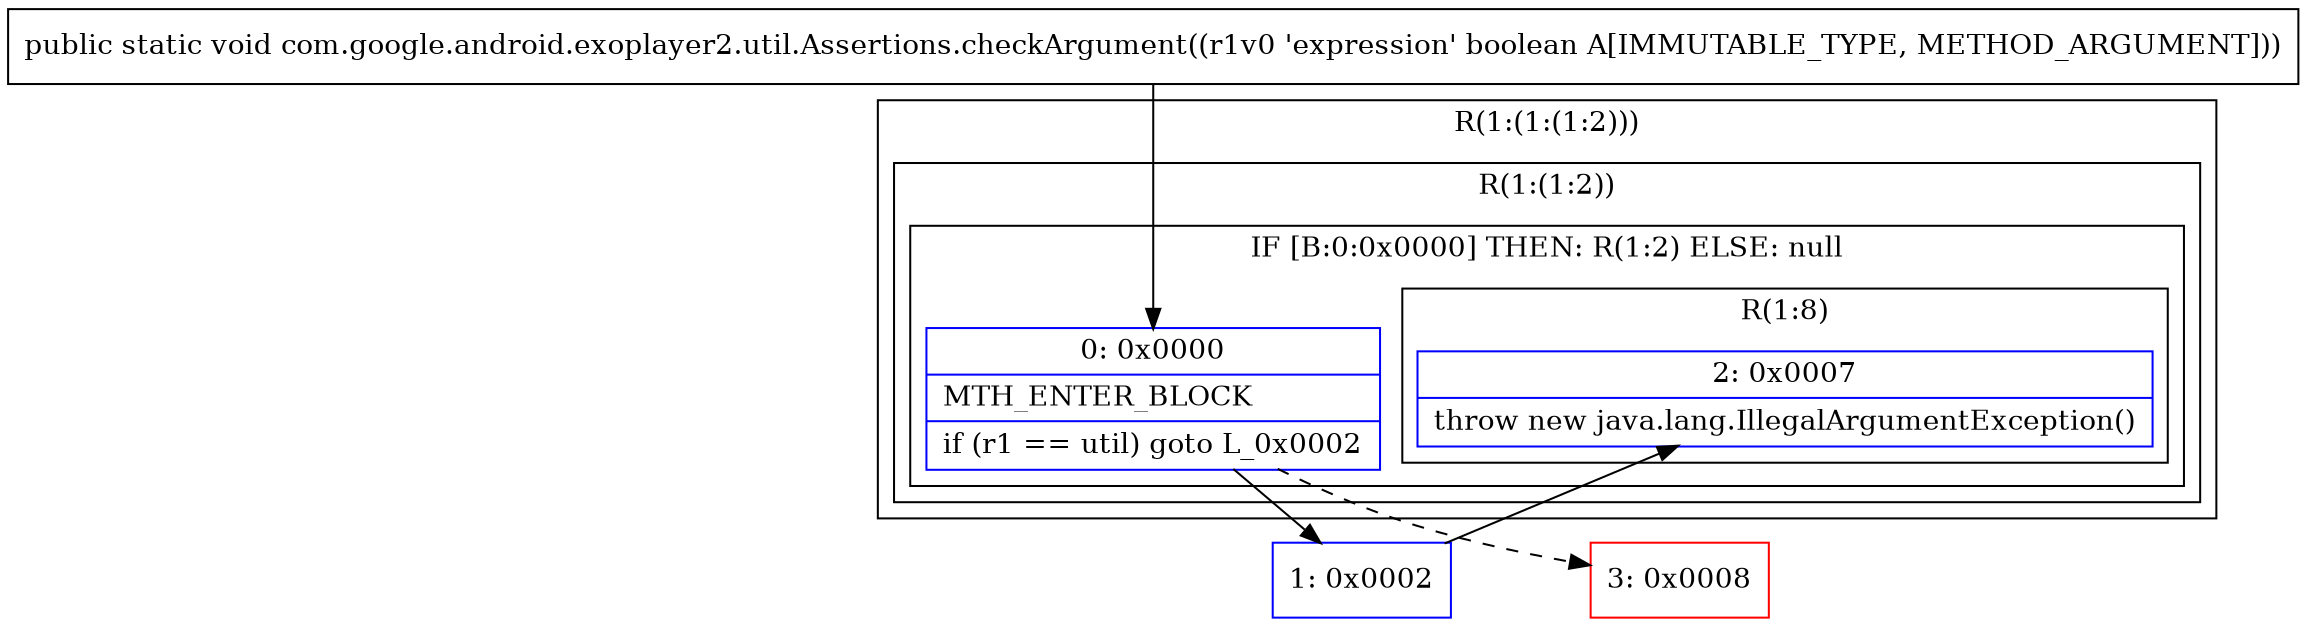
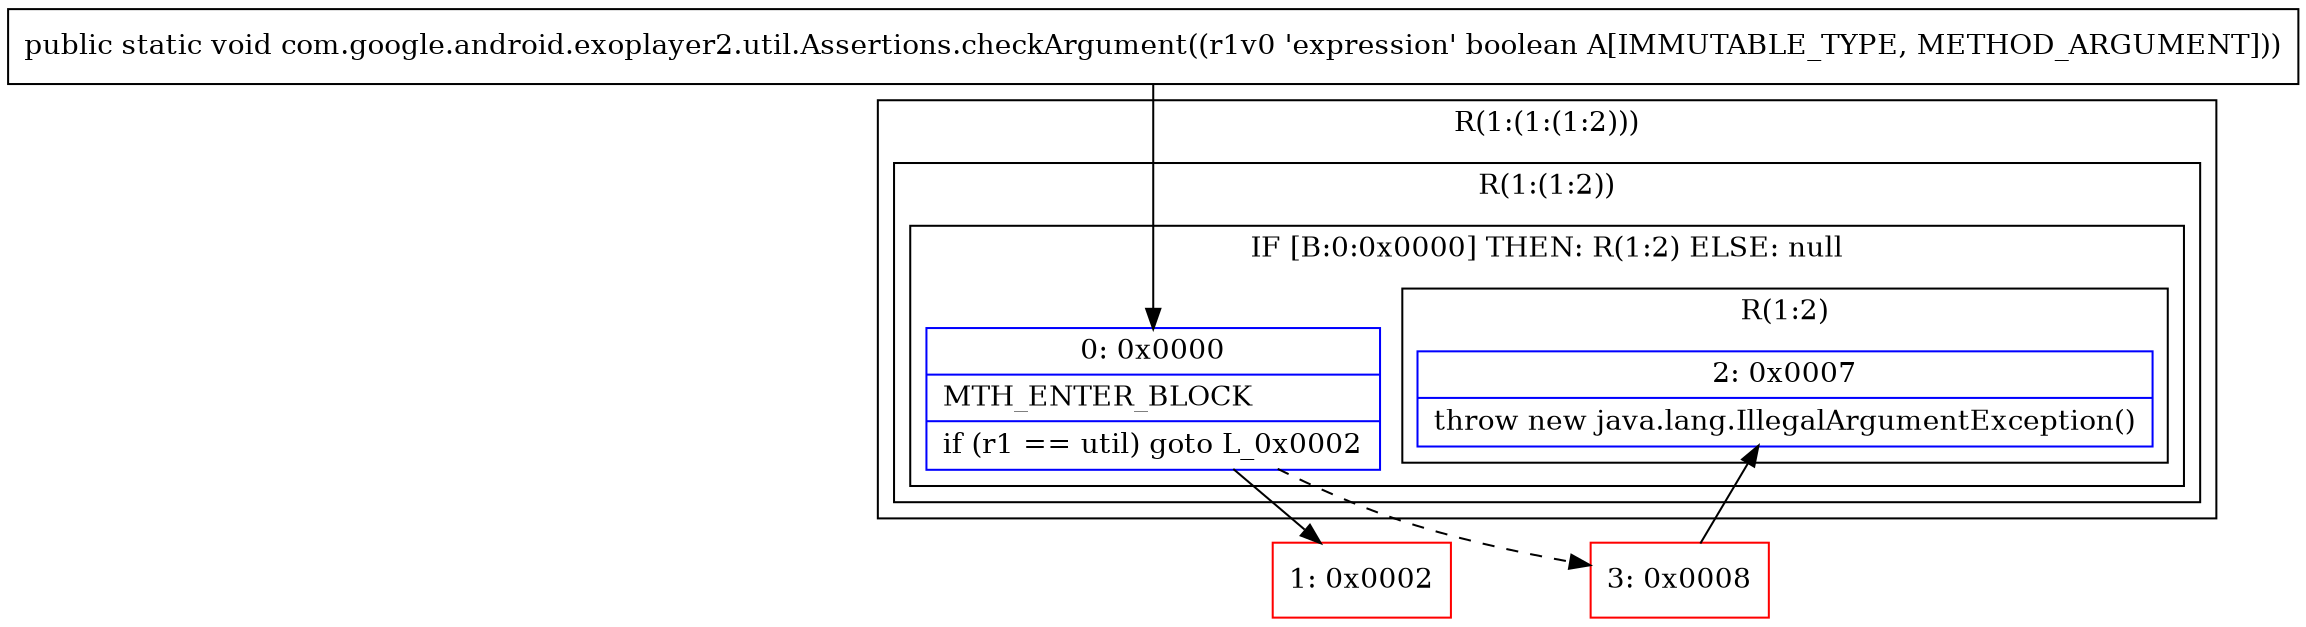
cluster "R(1:8)": label "R(1:8)" -> "R(1:2)"
edge "1: 0x0002" -> "2: 0x0007": now "3: 0x0008" -> "2: 0x0007"
node "1: 0x0002": color blue -> red
